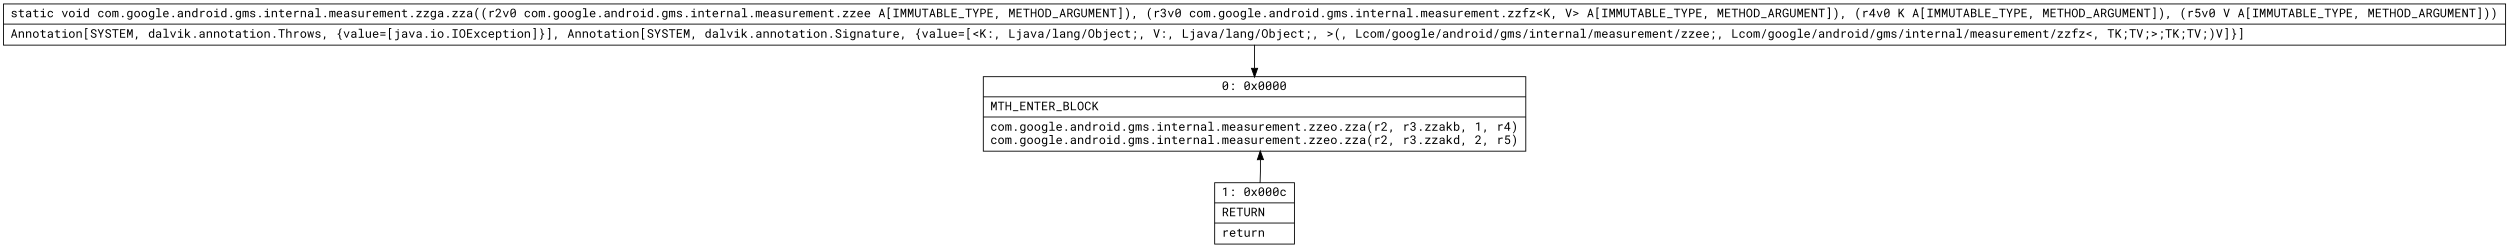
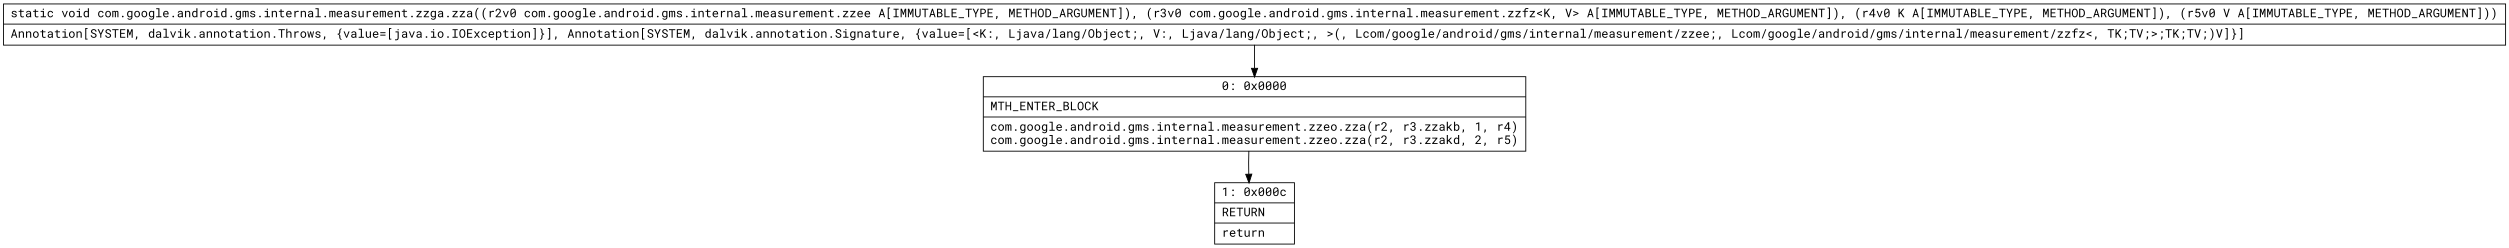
edge "1: 0x000c" -> "0: 0x0000": reversed
